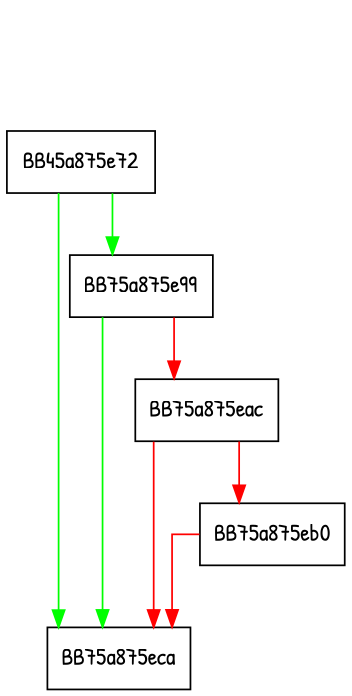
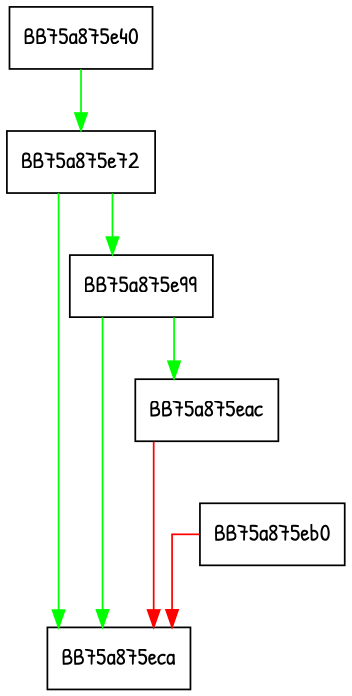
node "BB75a875e40": added
node "BB45a875e72": label "BB45a875e72" -> "BB75a875e72"
edge "BB75a875e99" -> "BB75a875eac": color red -> green
edge "BB75a875eac" -> "BB75a875eb0": removed
